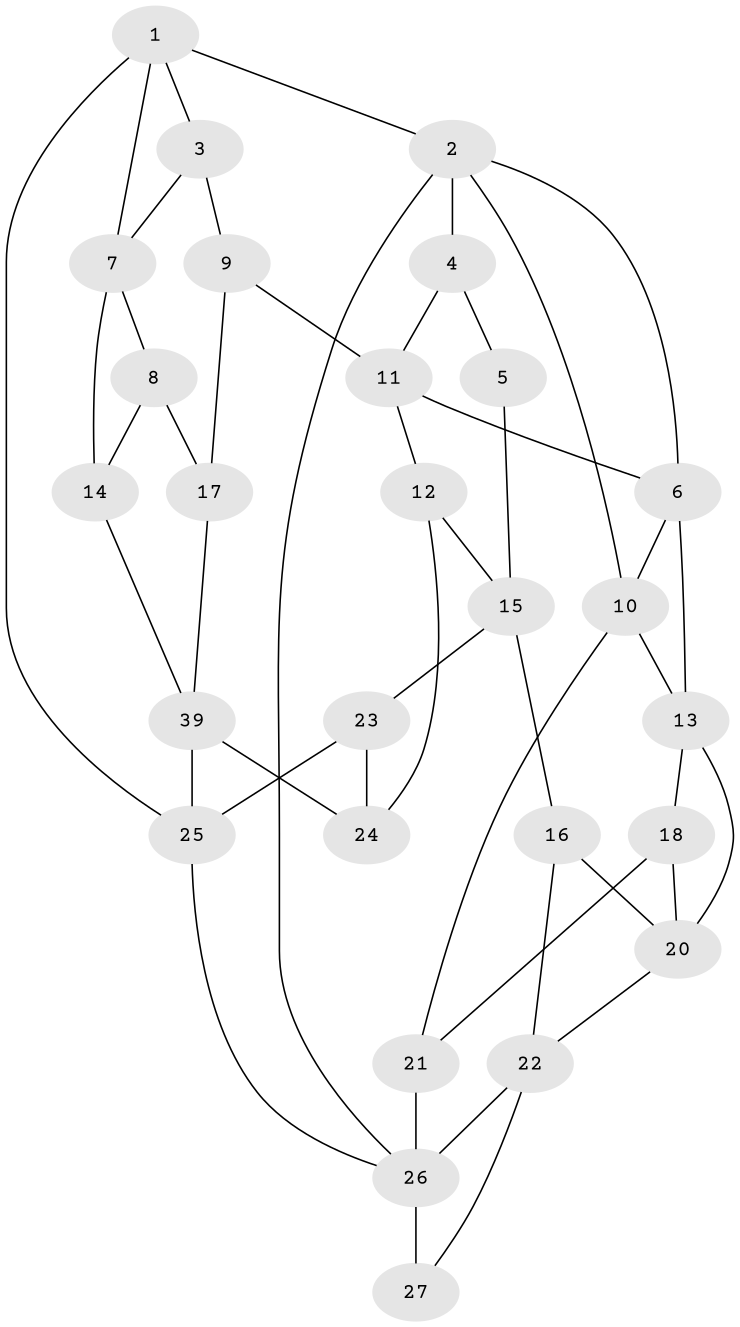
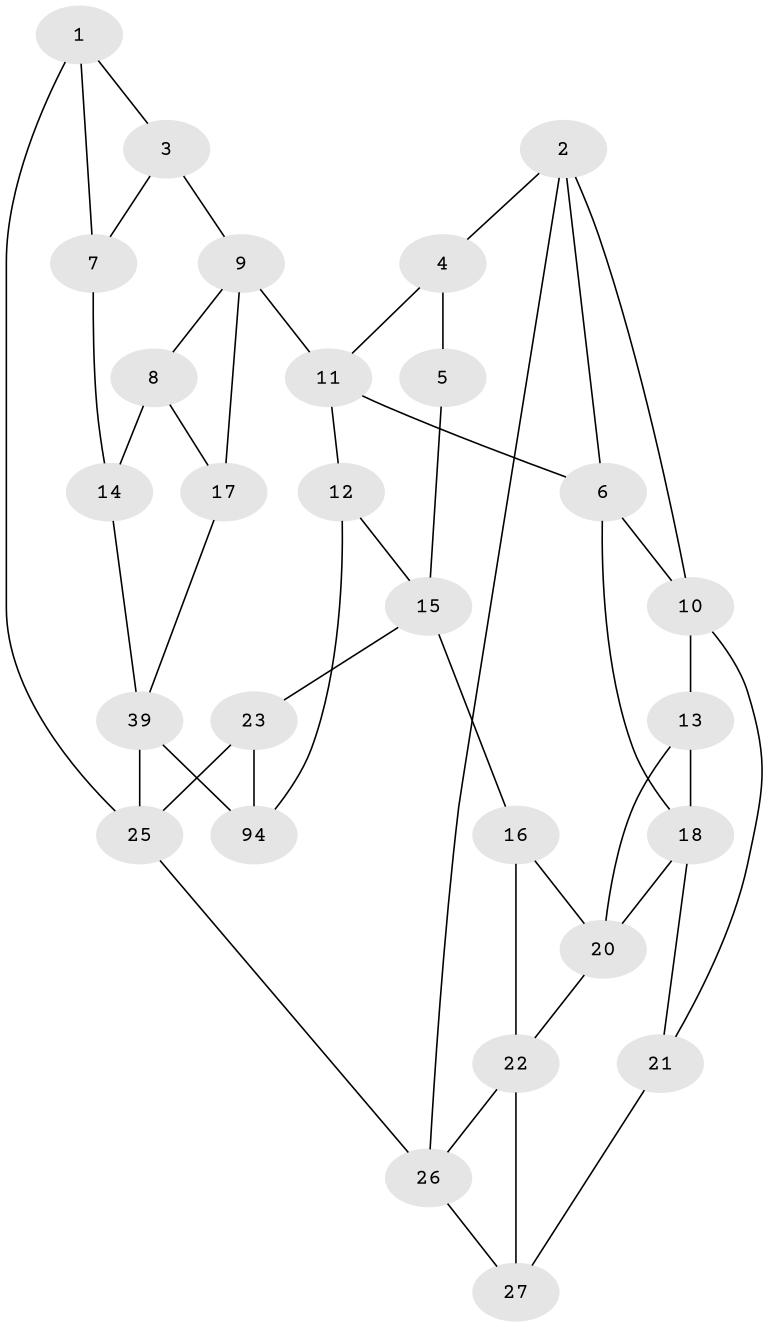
edge "1" -- "2": removed
edge "7" -- "8": now "9" -- "8"
edge "6" -- "13": now "6" -- "18"
node "24": label "24" -> "94"
edge "21" -- "26": now "21" -- "27"
